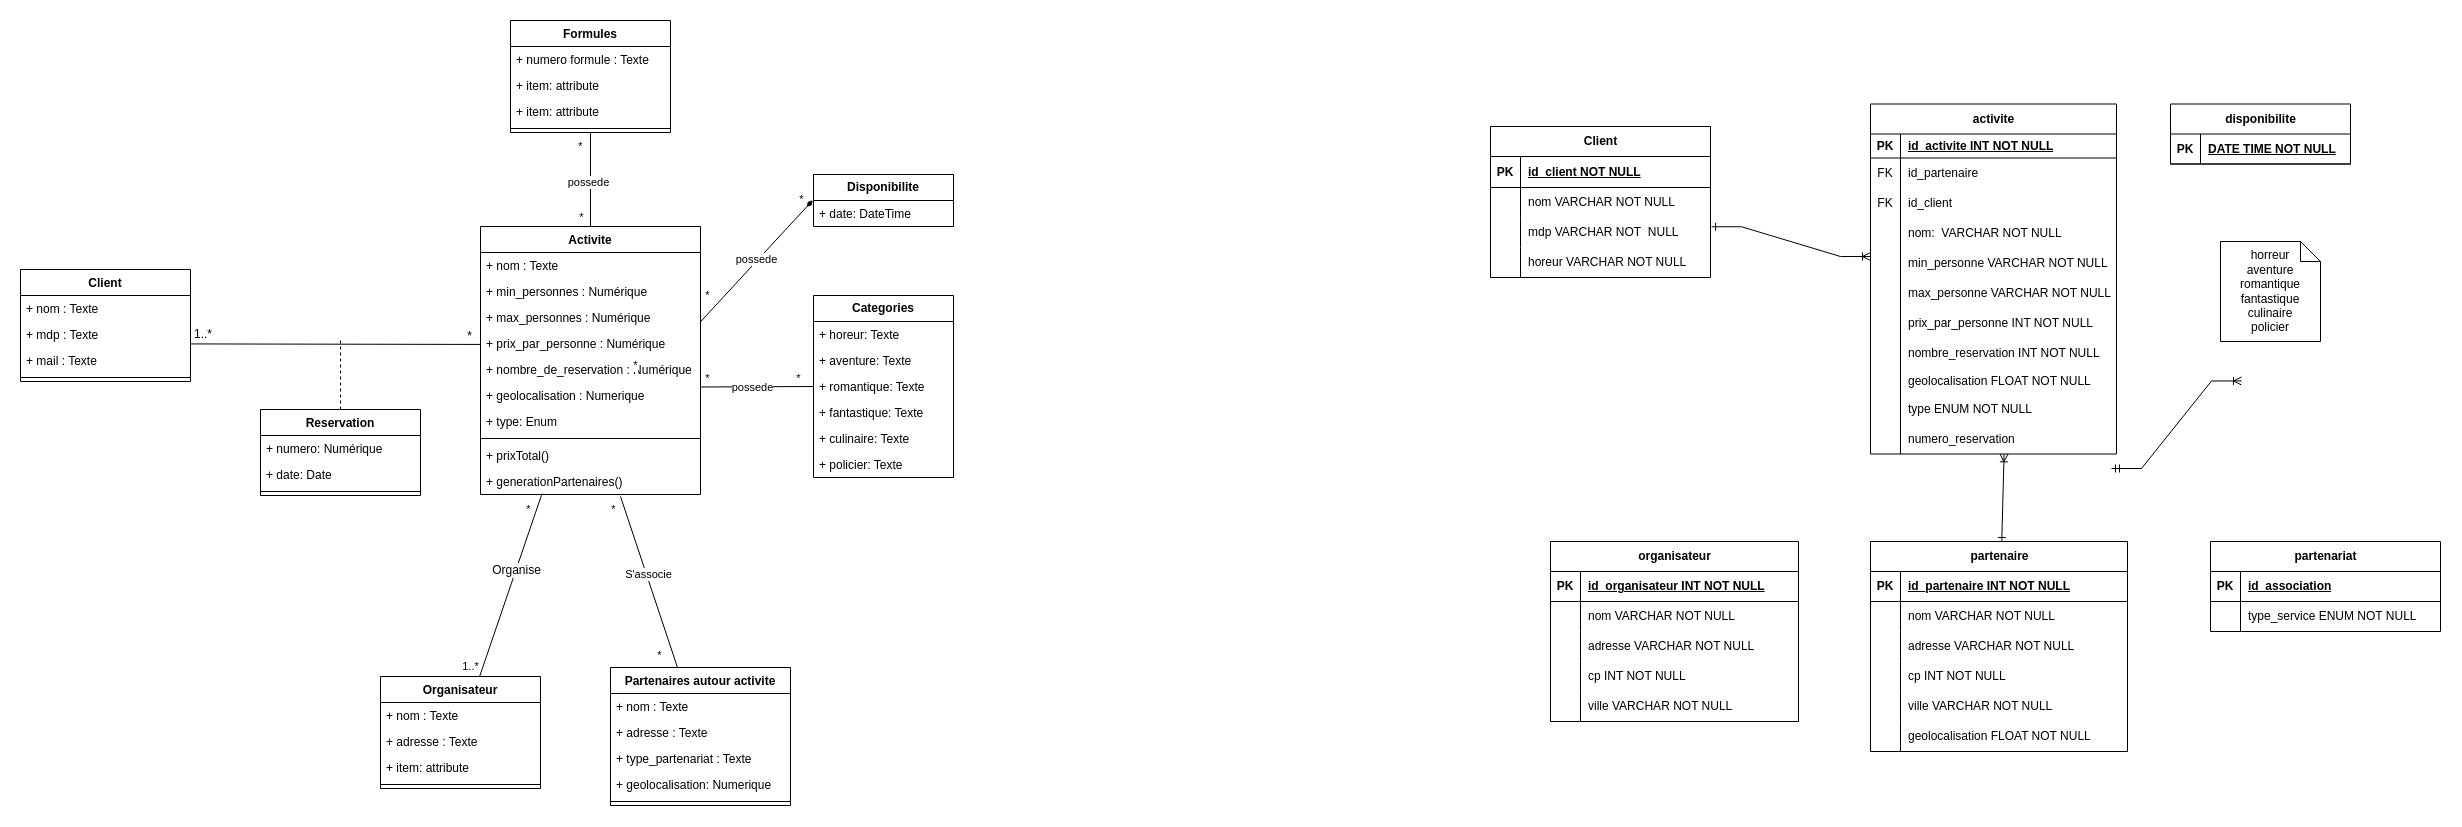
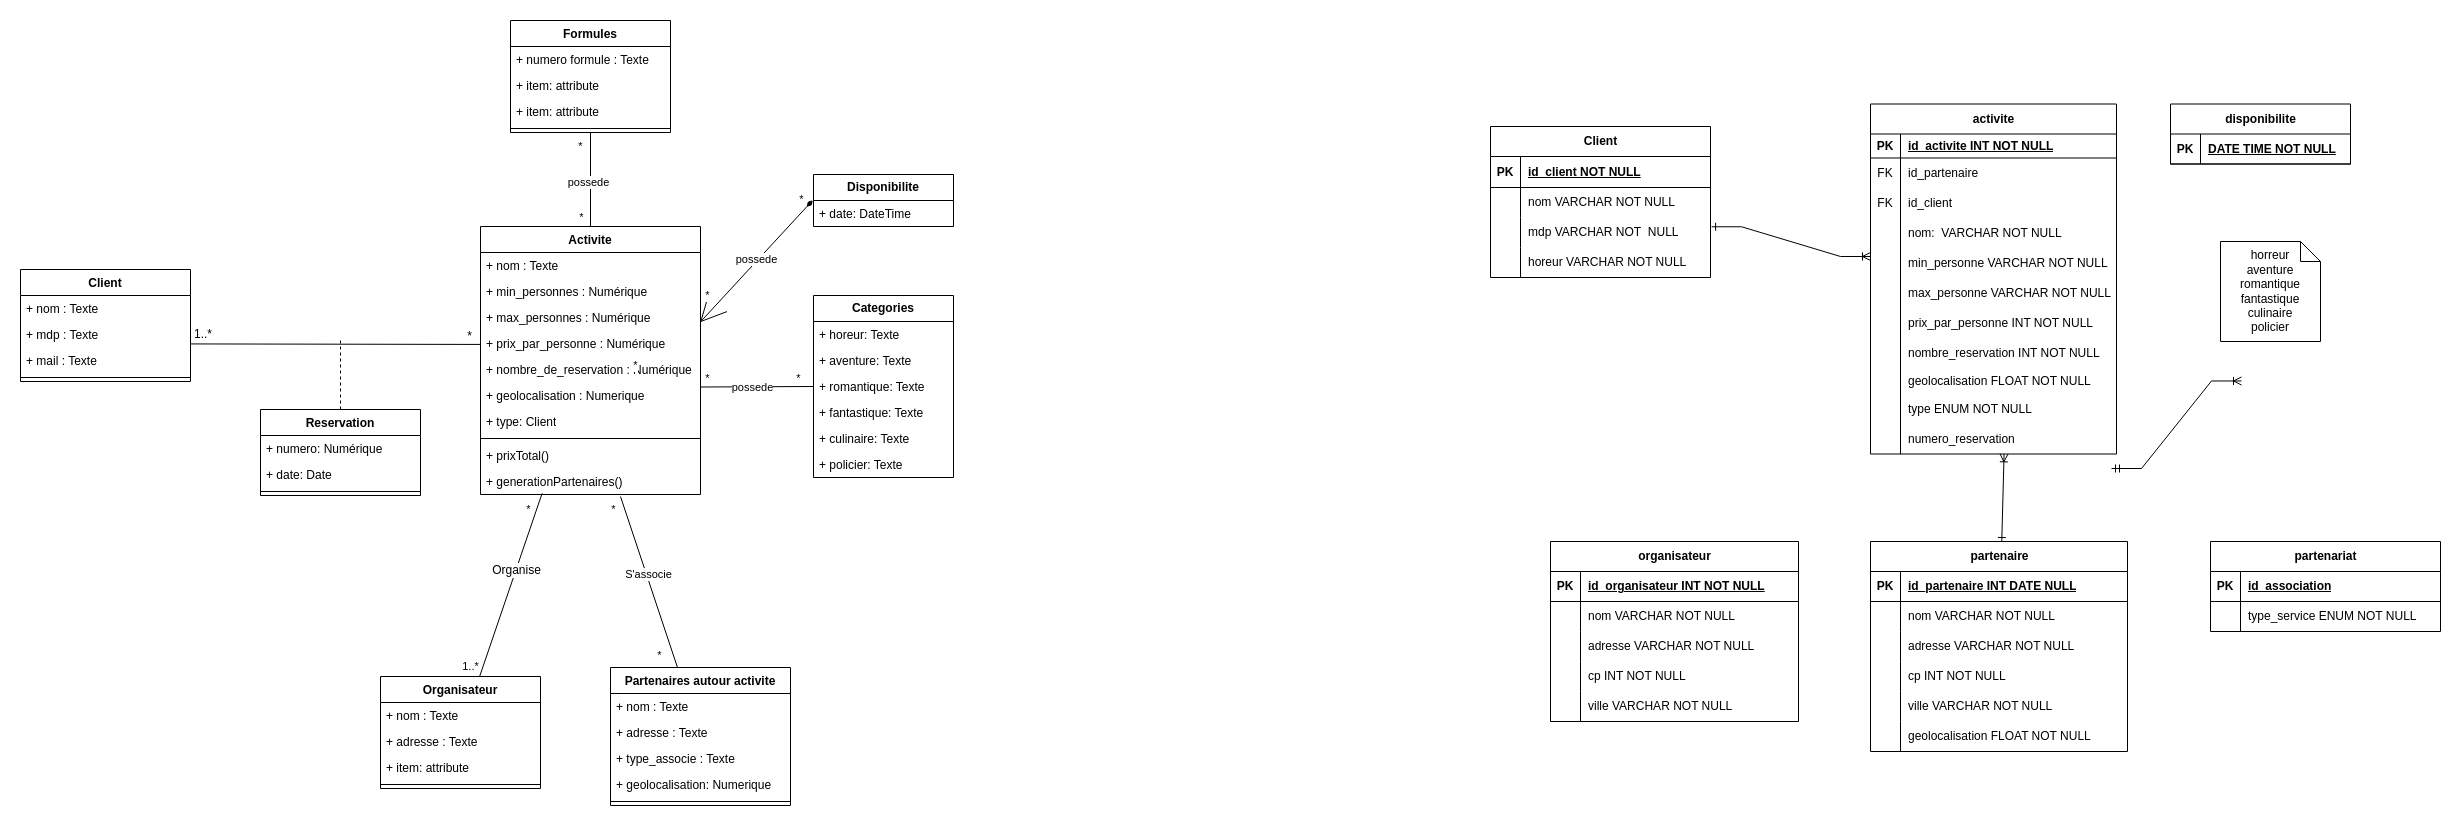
edge "+ max_personnes : Numérique" -> "+ date: DateTime": arrowhead none -> open
node "+ type: Enum": label "+ type: Enum" -> "+ type: Client"
node "id_partenaire INT NOT NULL": label "id_partenaire INT NOT NULL" -> "id_partenaire INT DATE NULL"
node "+ type_partenariat : Texte": label "+ type_partenariat : Texte" -> "+ type_associe : Texte"
